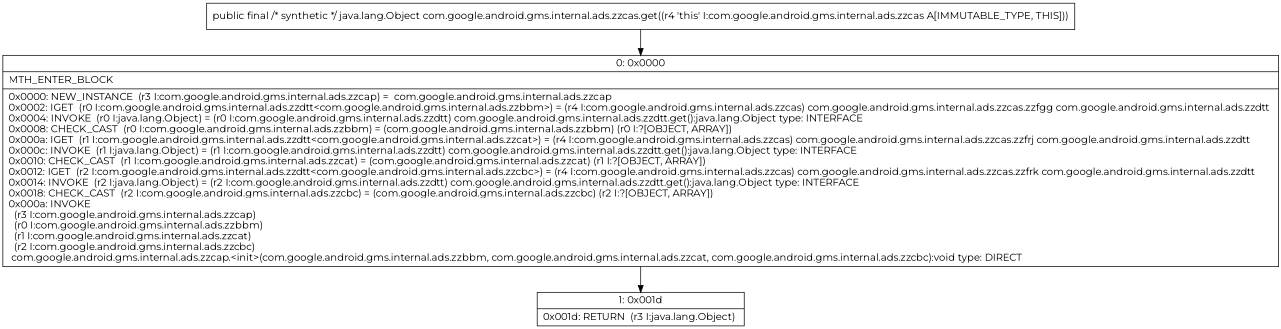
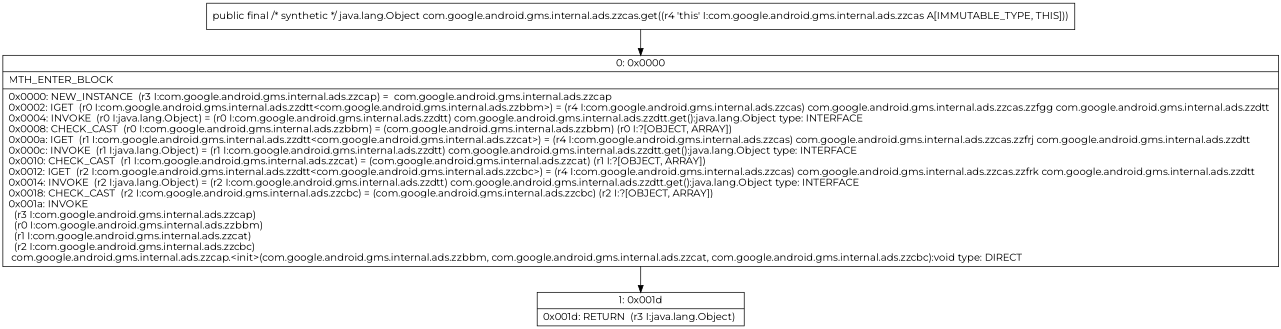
node "0: 0x0000": text "0x000a: INVOKE" -> "0x001a: INVOKE"
